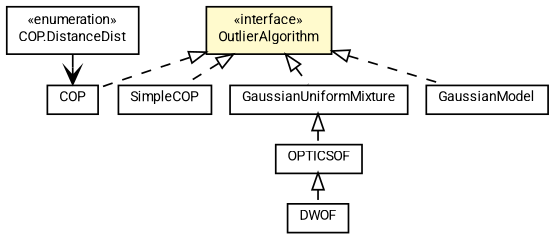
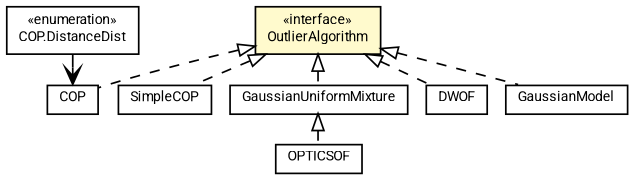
edge "DWOF" -> "OPTICSOF": now "DWOF" -> "OutlierAlgorithm"
